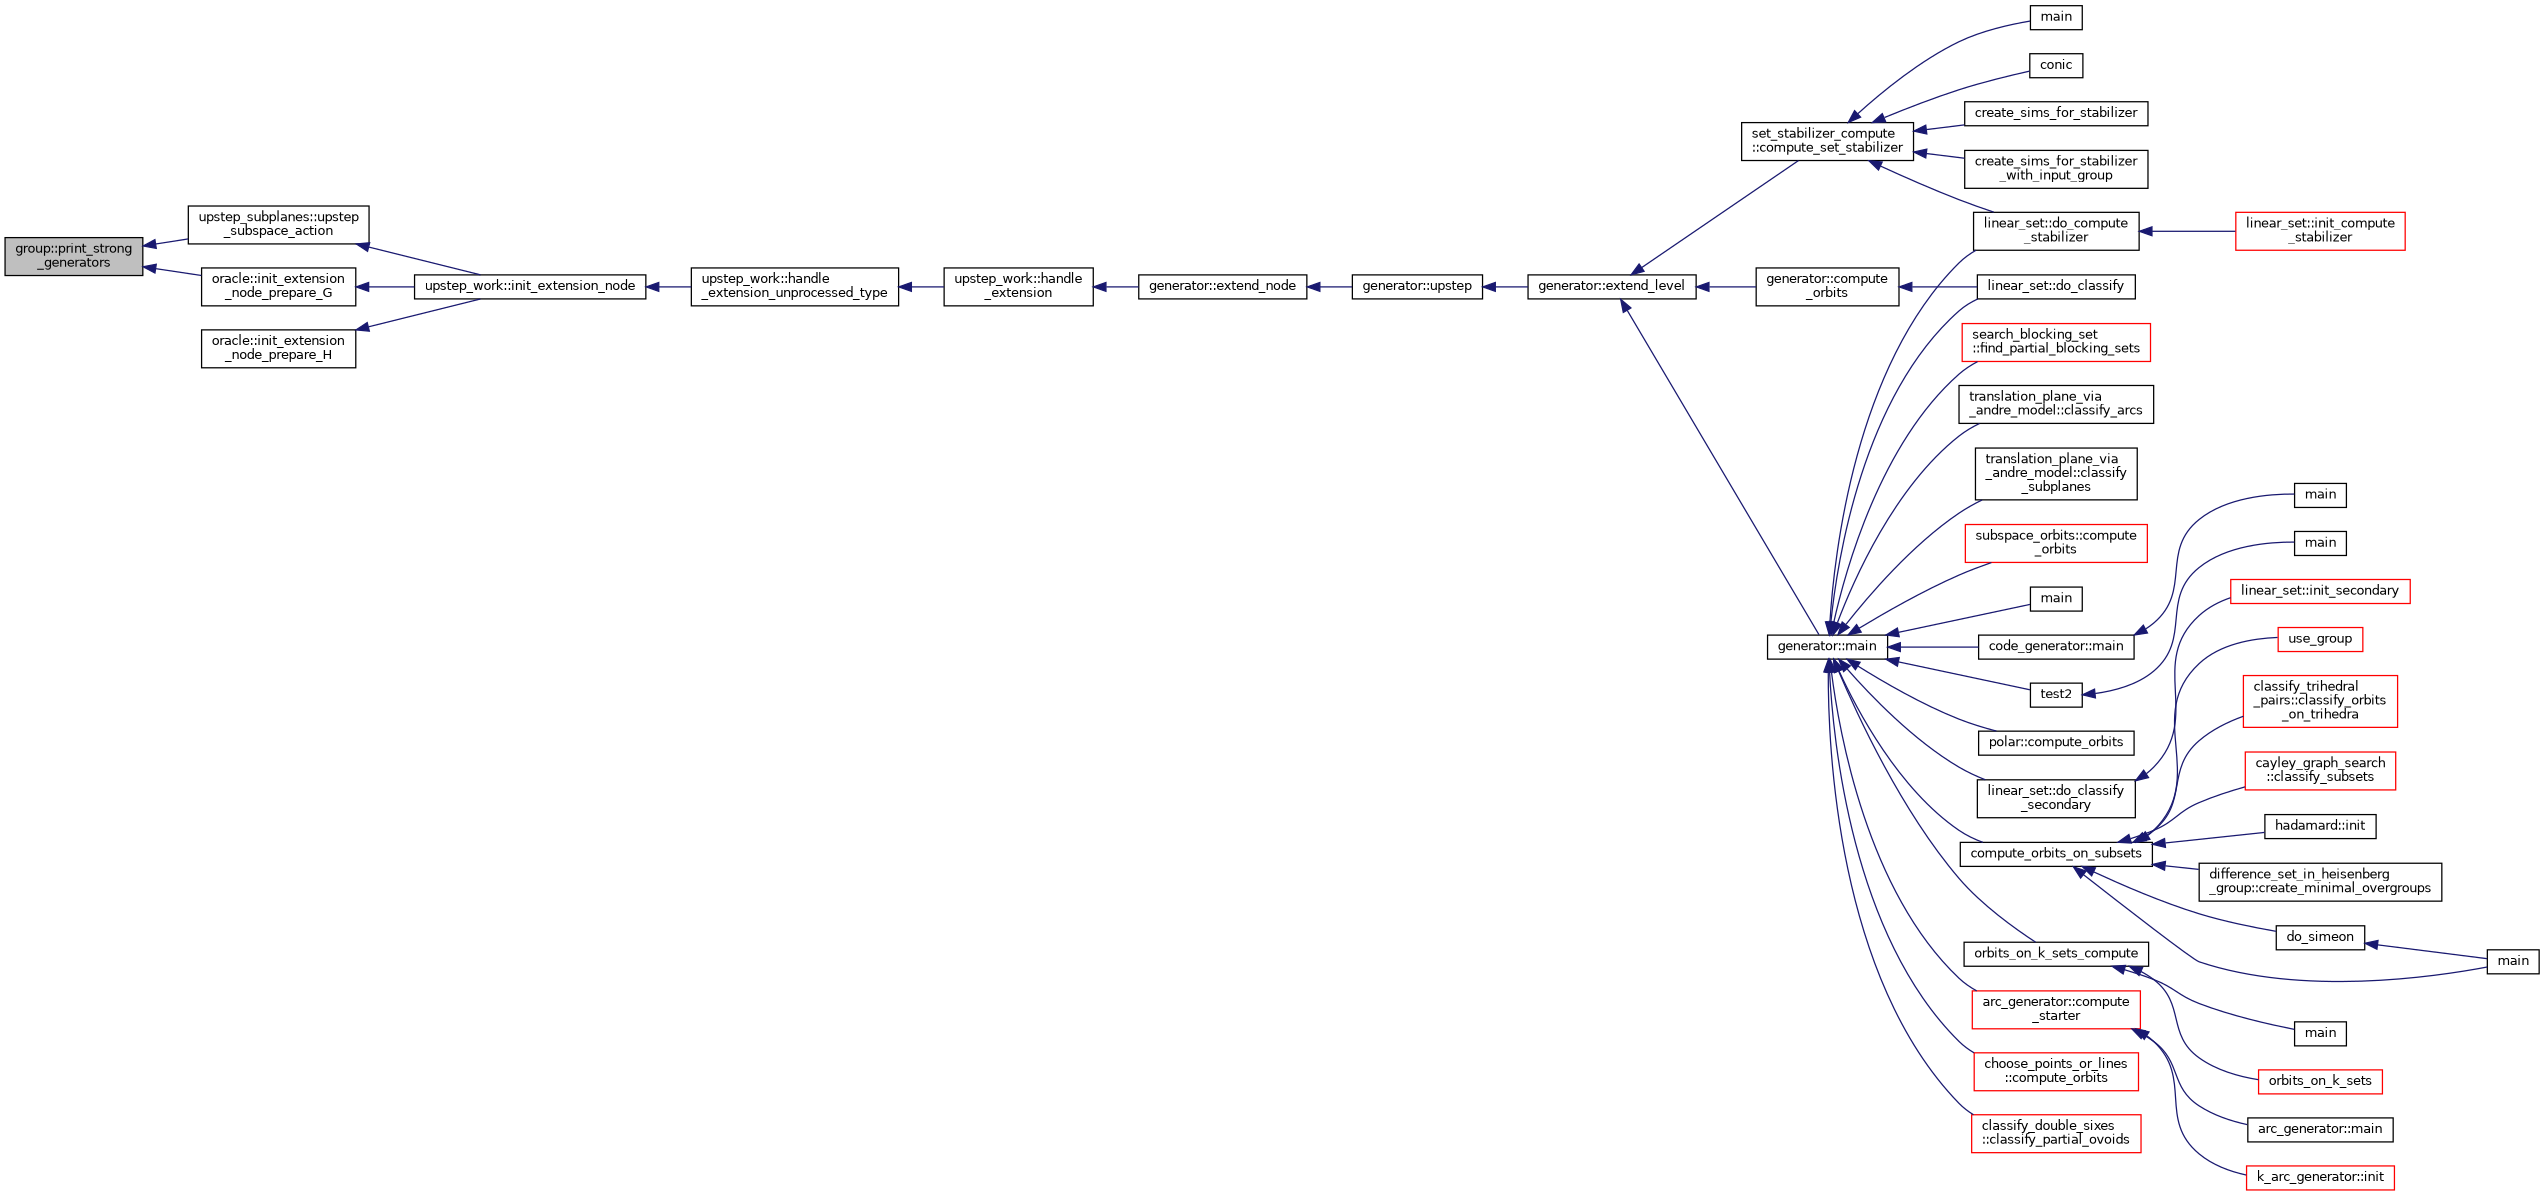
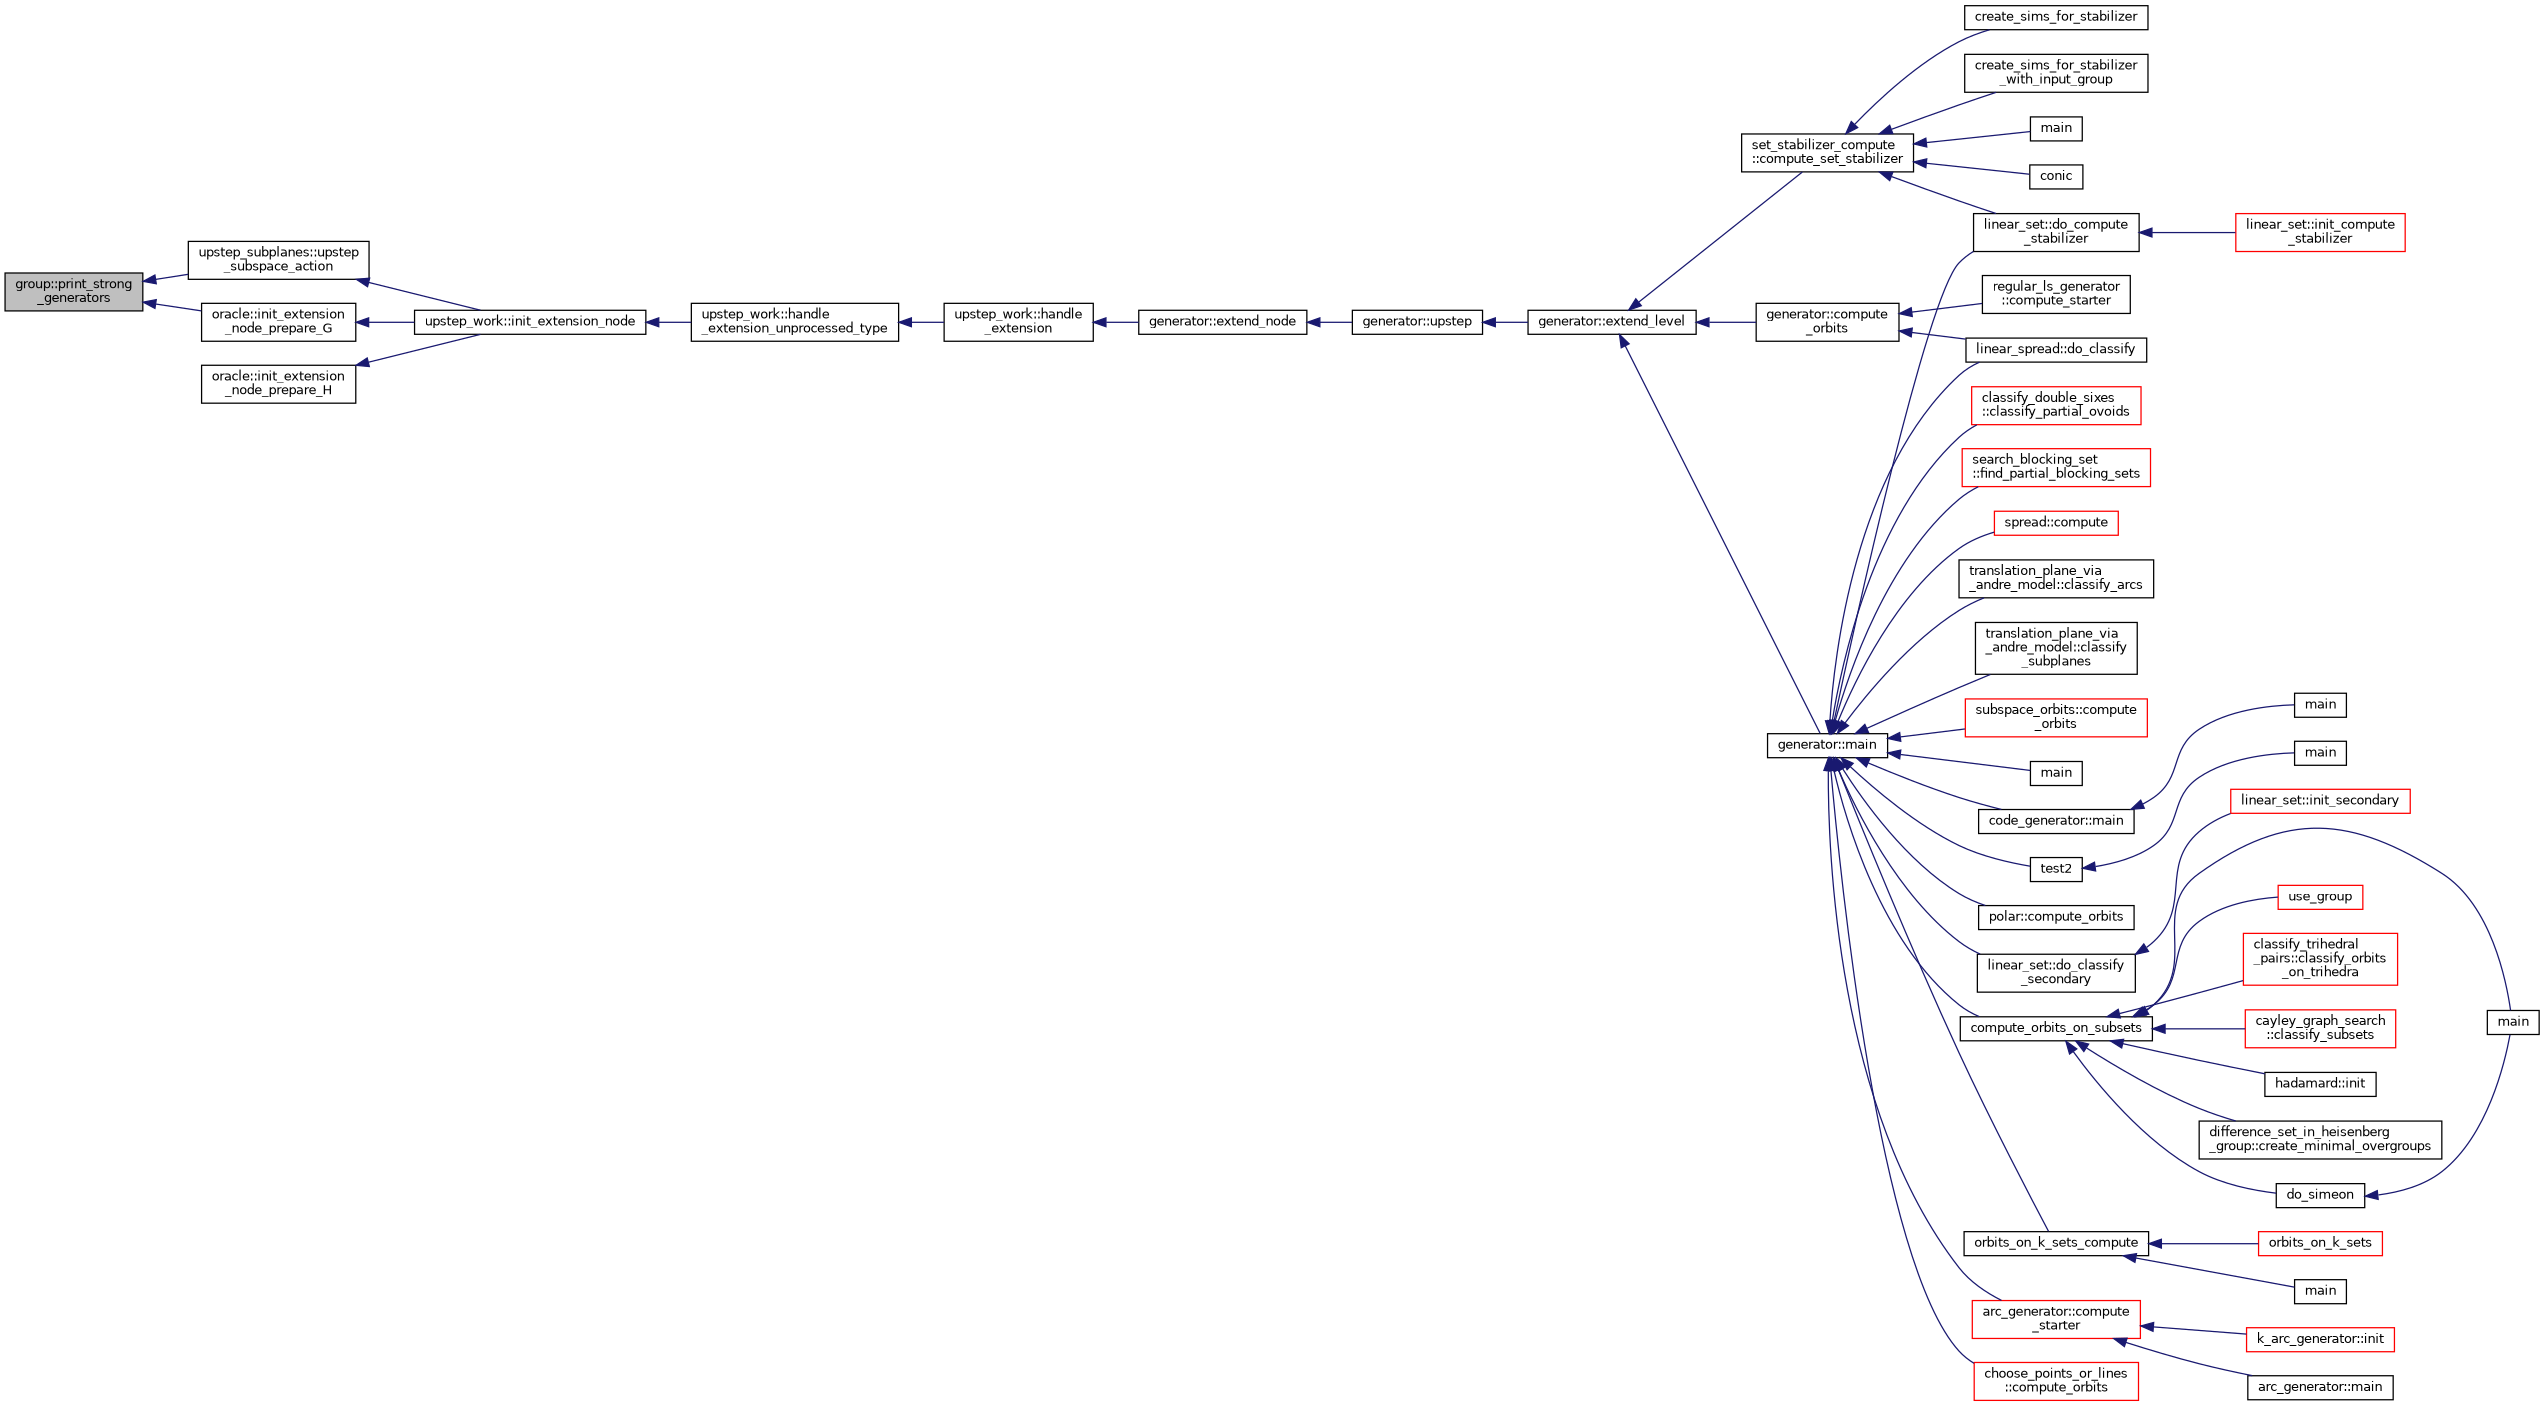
node "linear_set::do_classify": label "linear_set::do_classify" -> "linear_spread::do_classify"
node "regular_ls_generator ::compute_starter": added
node "spread::compute": added
